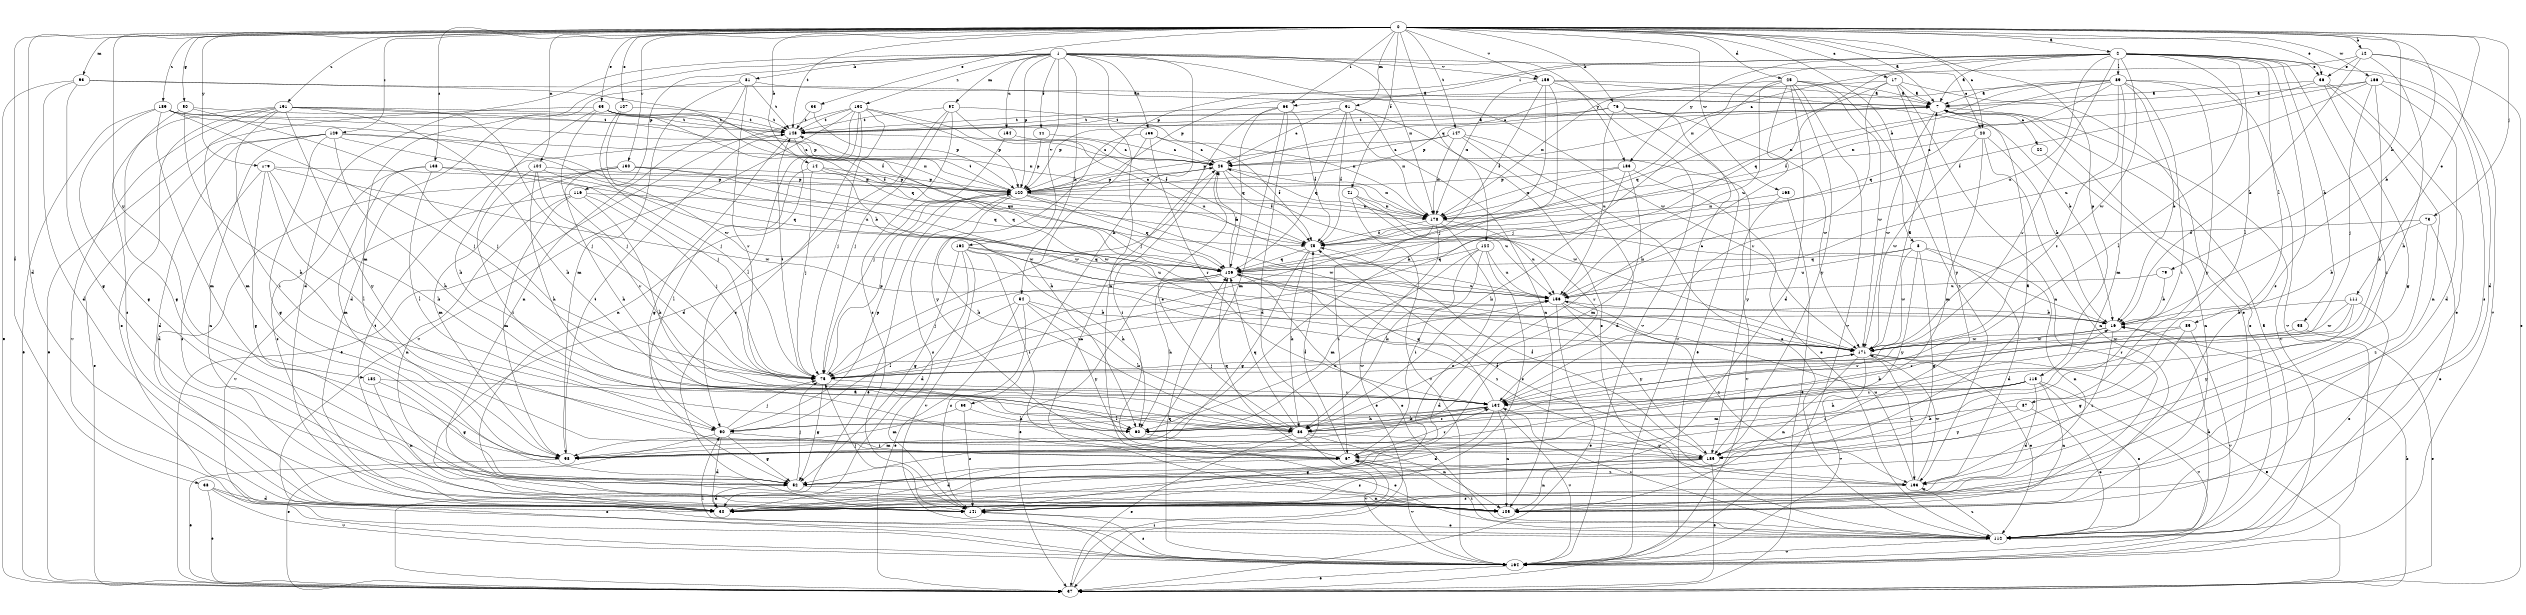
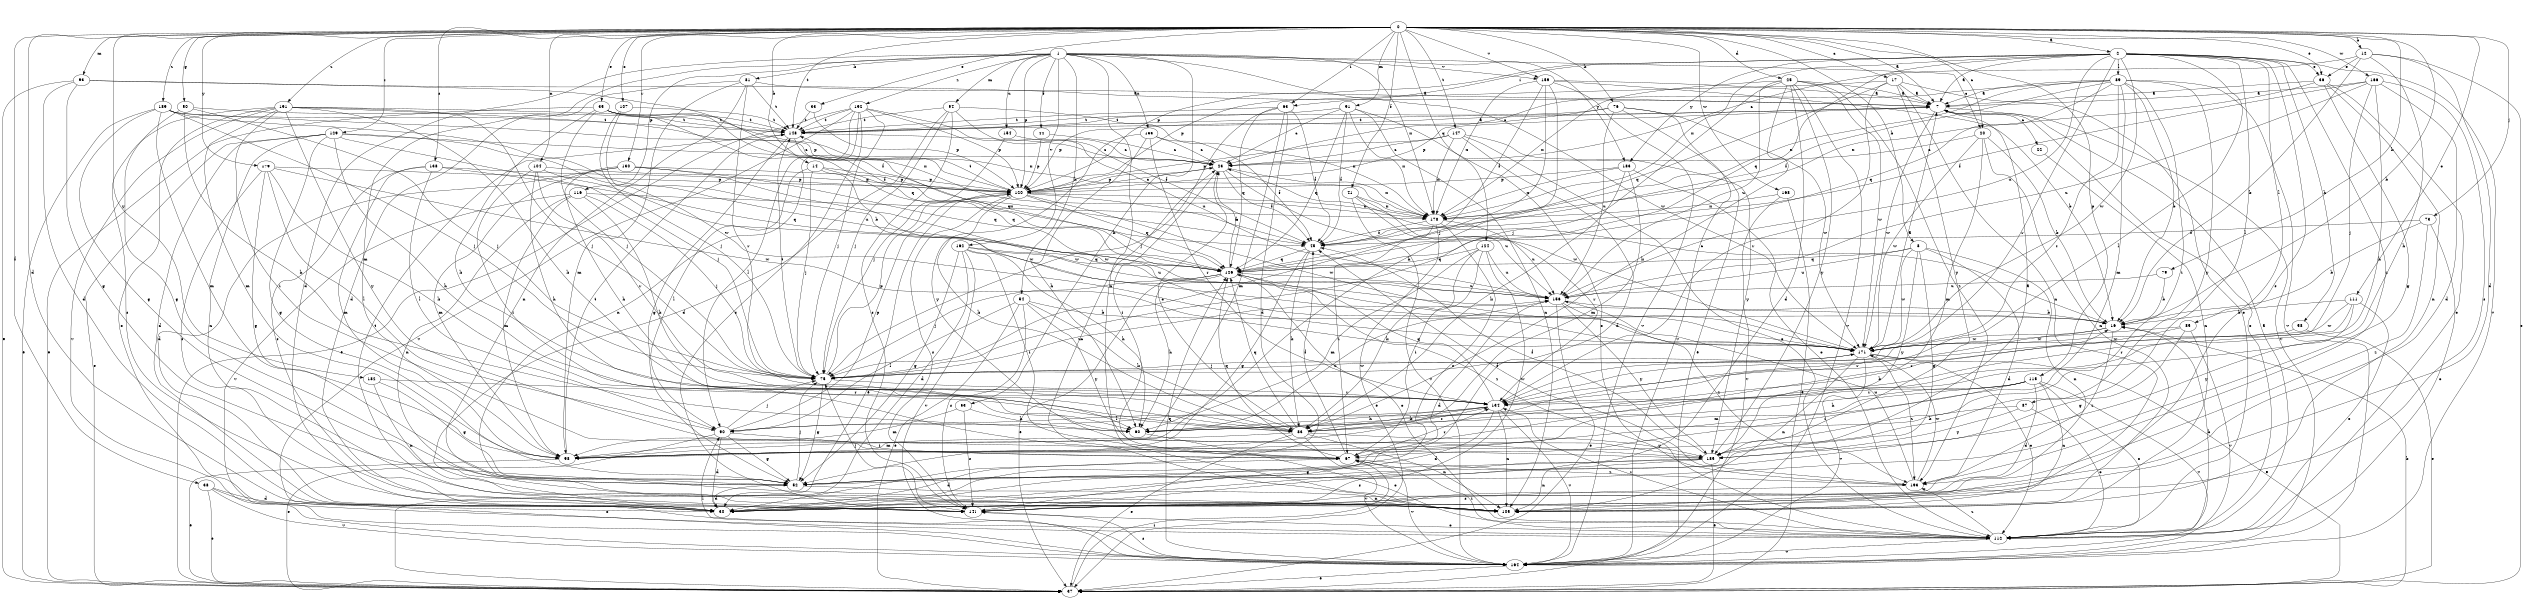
edge "124" -> "141": label "s" -> "w"
edge "182" -> "134": label "a" -> "r"
